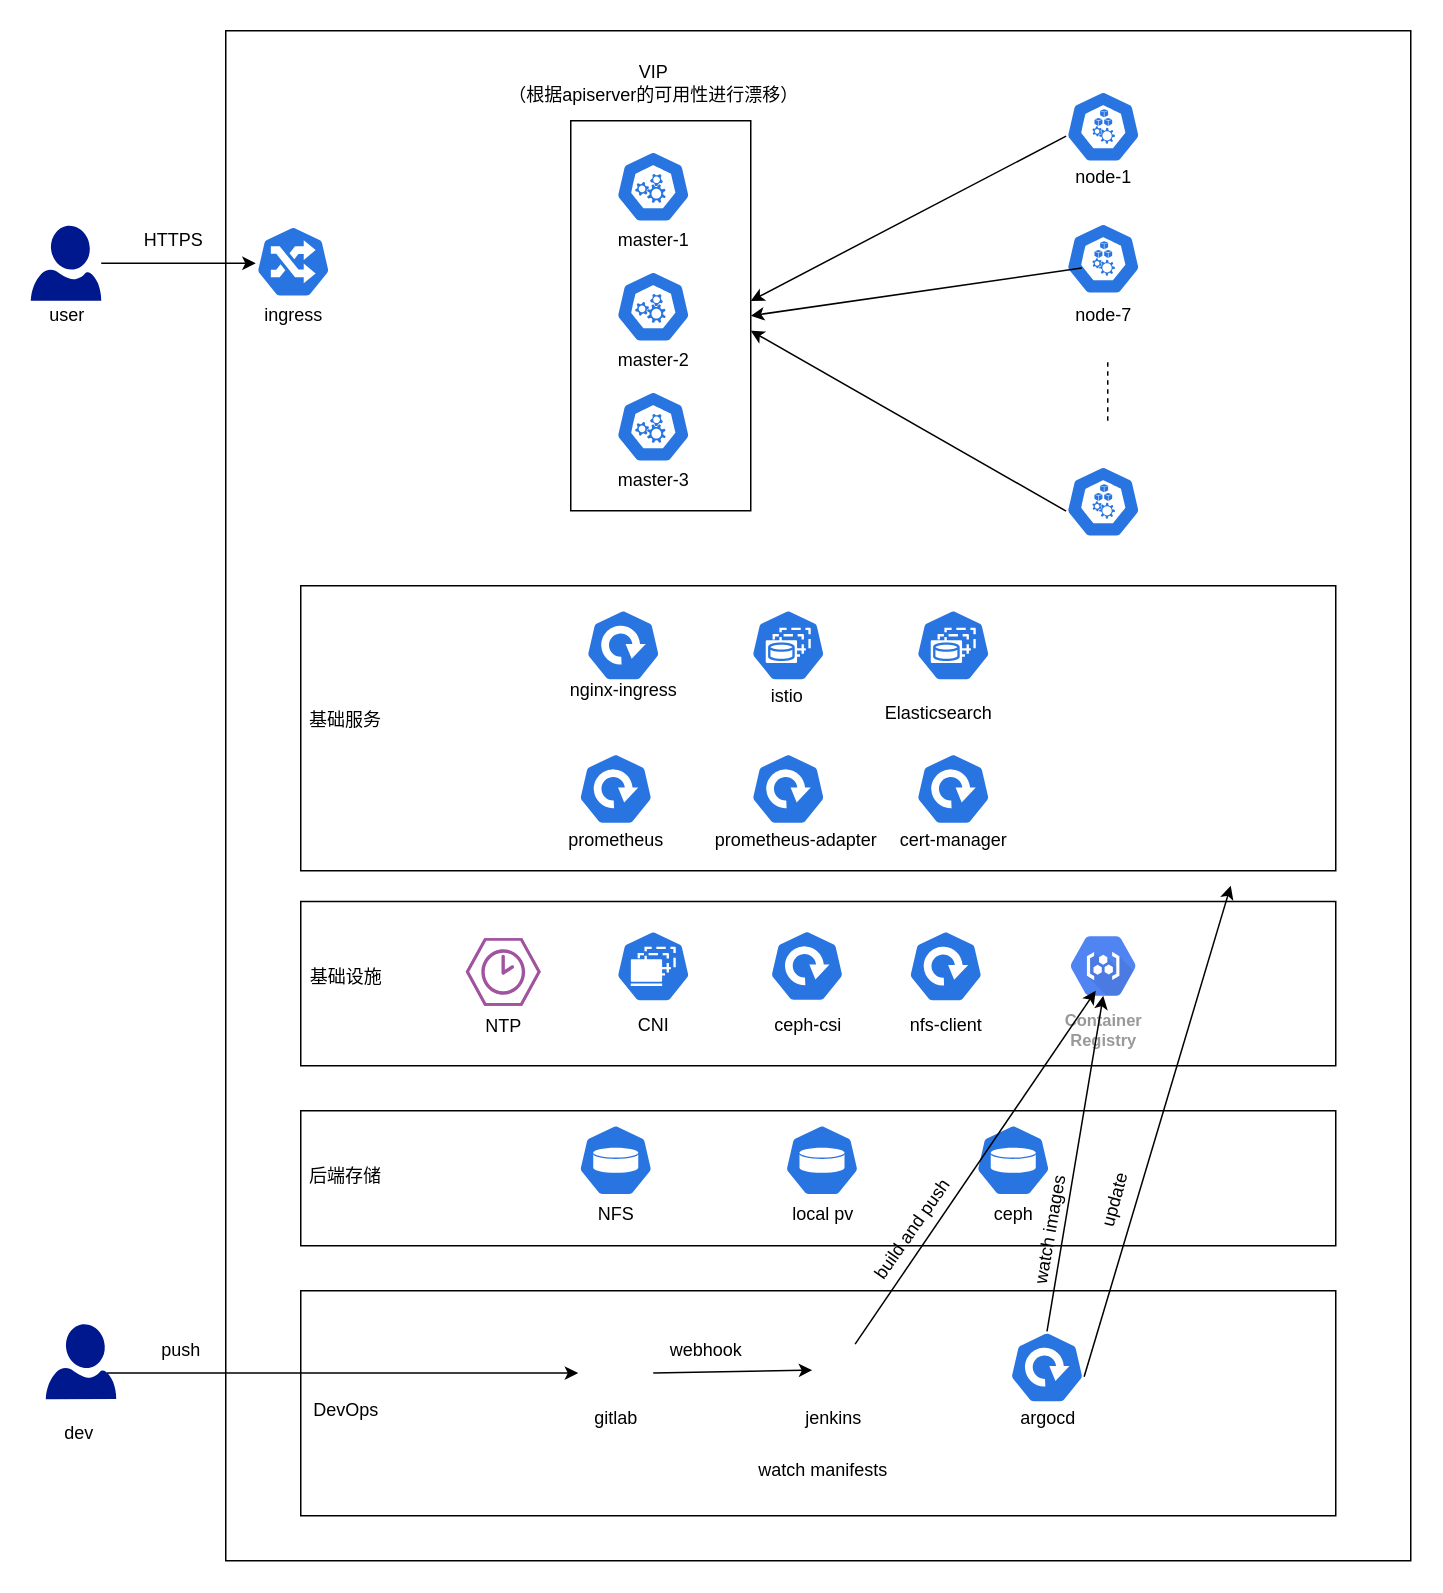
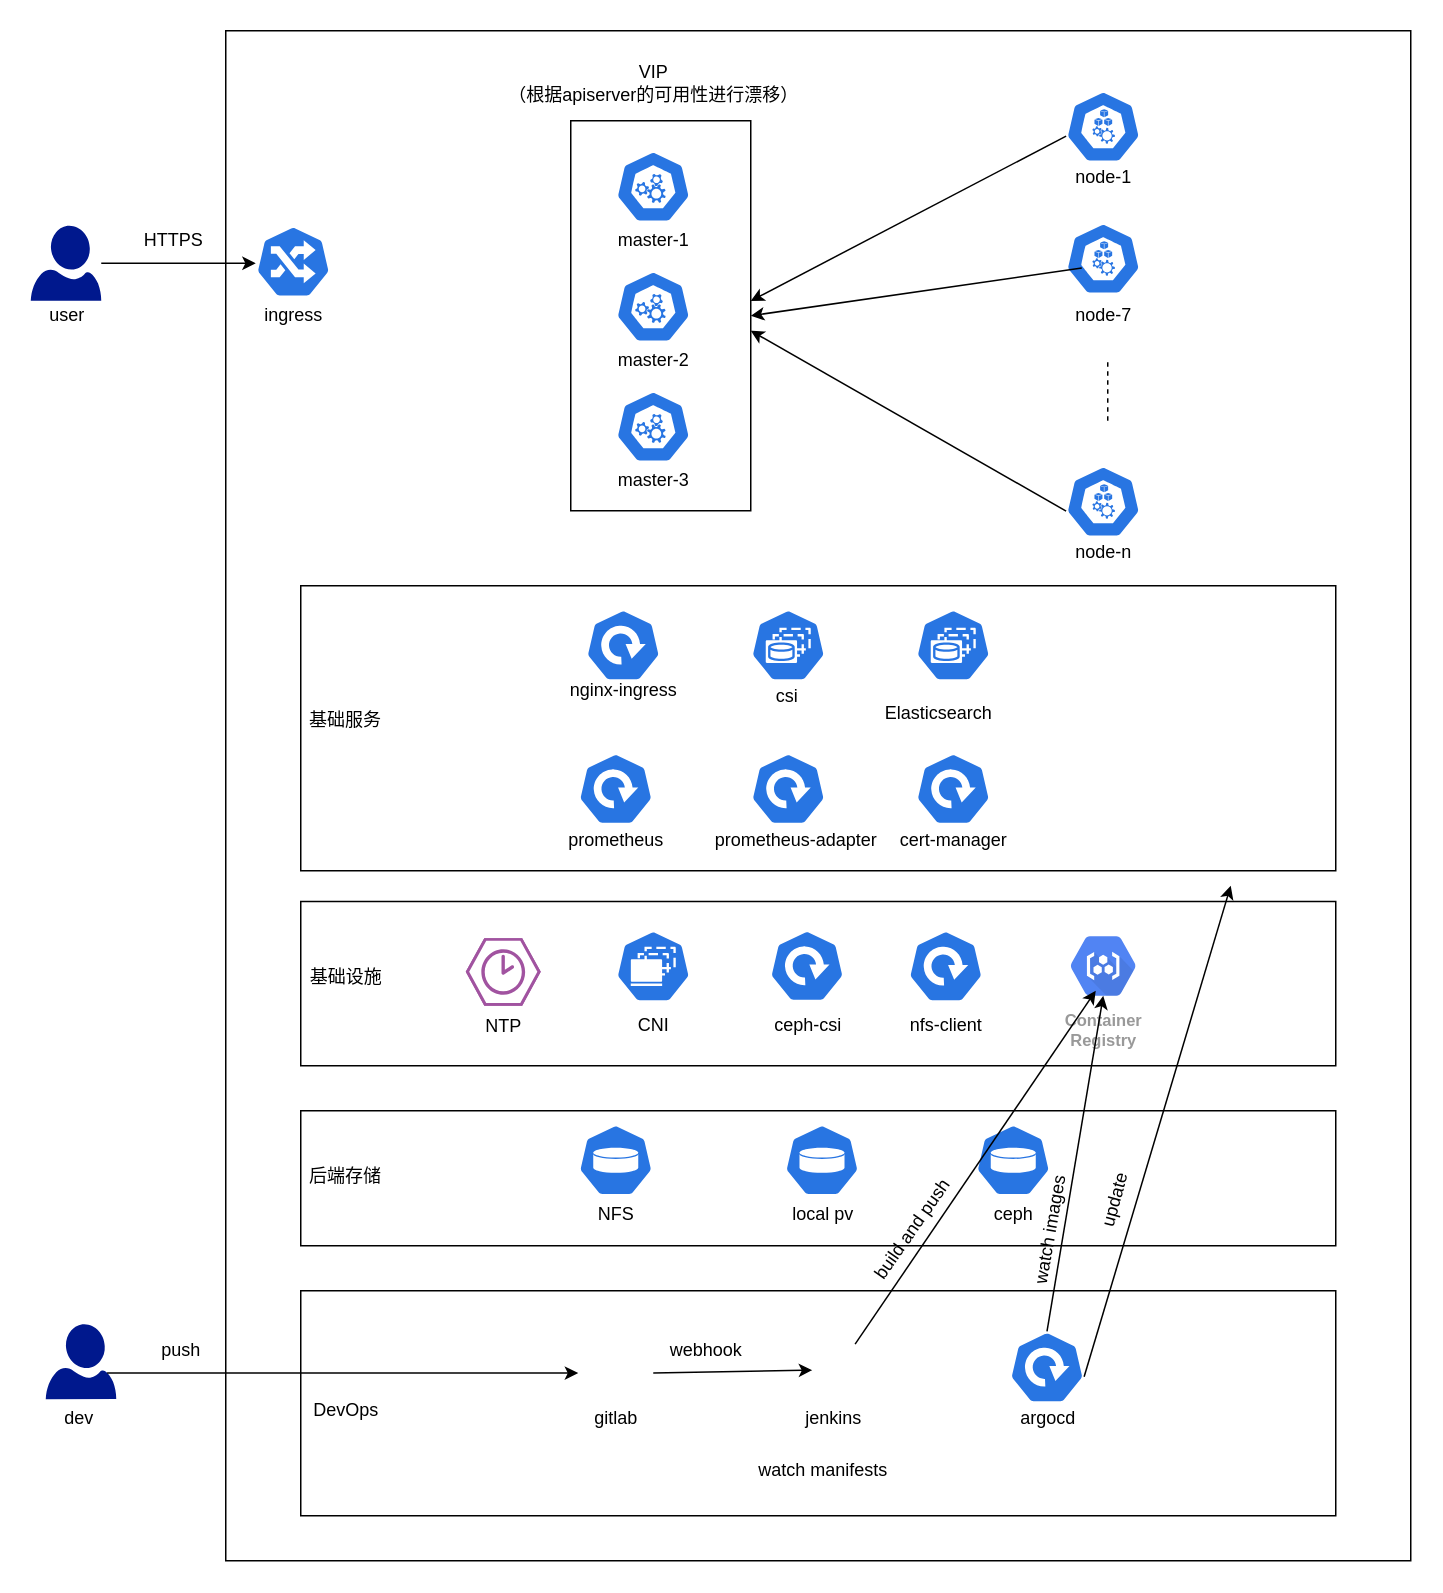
node "node-n": added
node "istio": label "istio" -> "csi"
node "dev": moved (79, 1433) -> (79, 1418)
